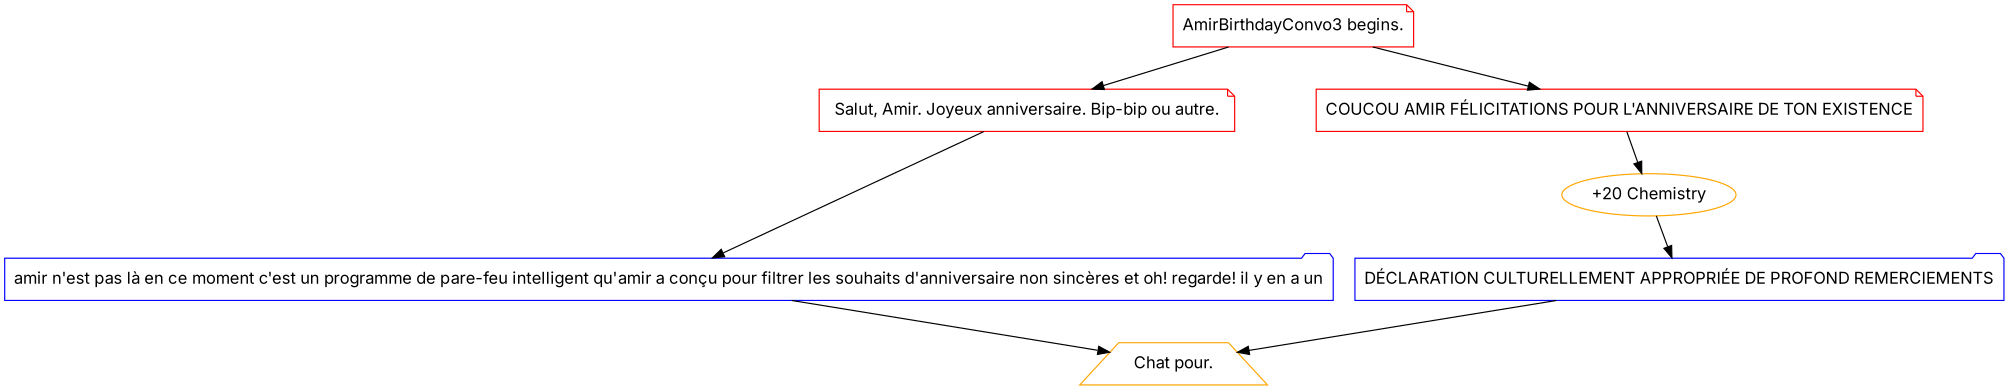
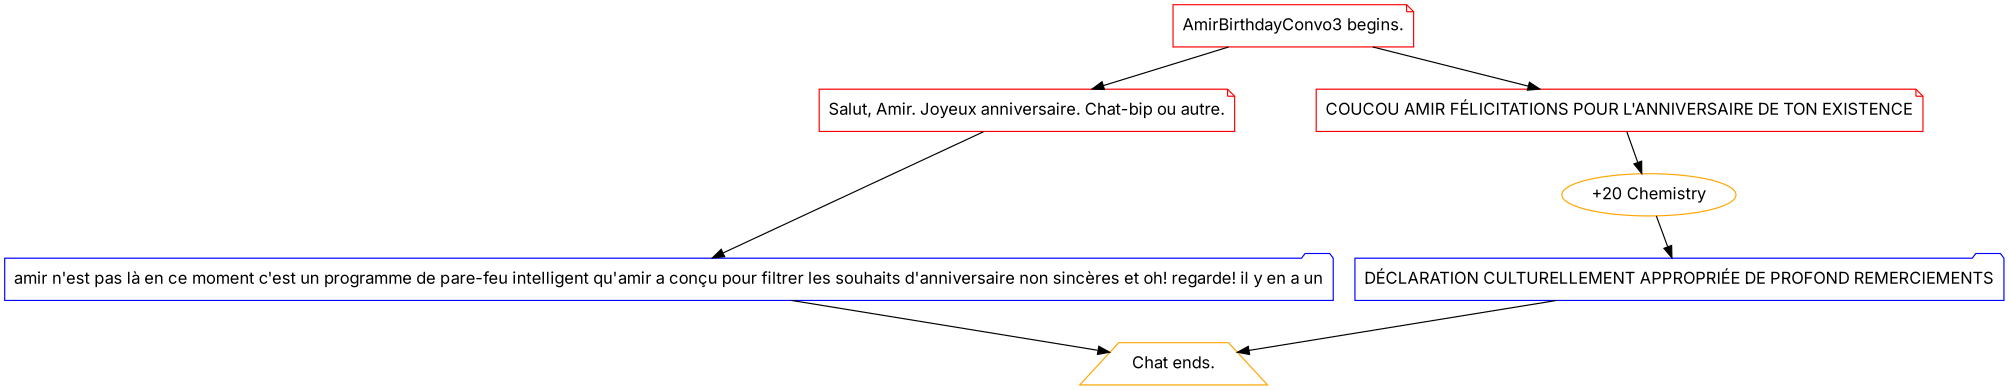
node "Salut, Amir. Joyeux anniversaire. Bip-bip ou autre.": label "Salut, Amir. Joyeux anniversaire. Bip-bip ou autre." -> "Salut, Amir. Joyeux anniversaire. Chat-bip ou autre."
node "Chat pour.": label "Chat pour." -> "Chat ends."
